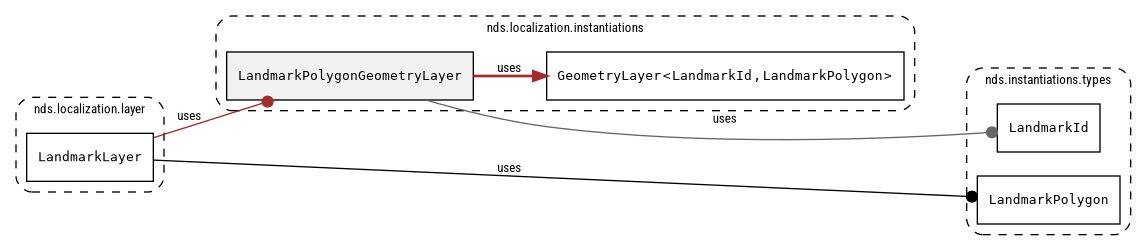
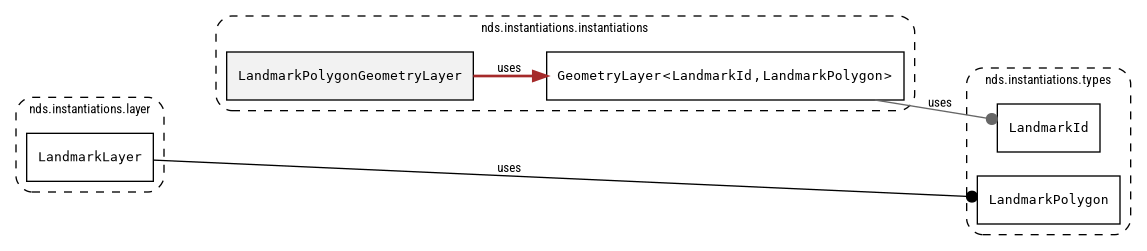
cluster "nds.localization.instantiations": label "nds.localization.instantiations" -> "nds.instantiations.instantiations"
cluster "nds.localization.layer": label "nds.localization.layer" -> "nds.instantiations.layer"
edge "LandmarkLayer" -> "LandmarkPolygonGeometryLayer": removed, label "uses"
edge "LandmarkPolygonGeometryLayer" -> "LandmarkId": now "GeometryLayer" -> "LandmarkId"
